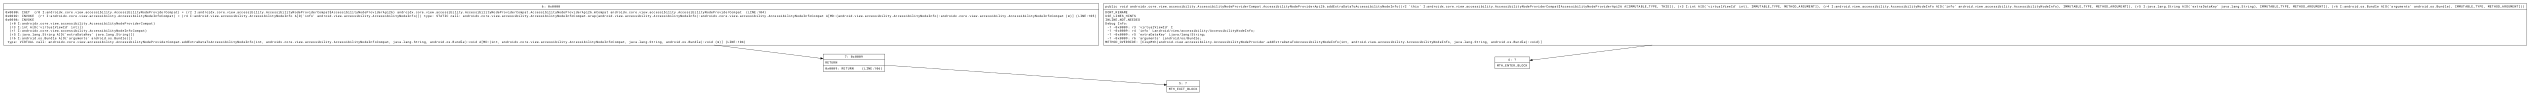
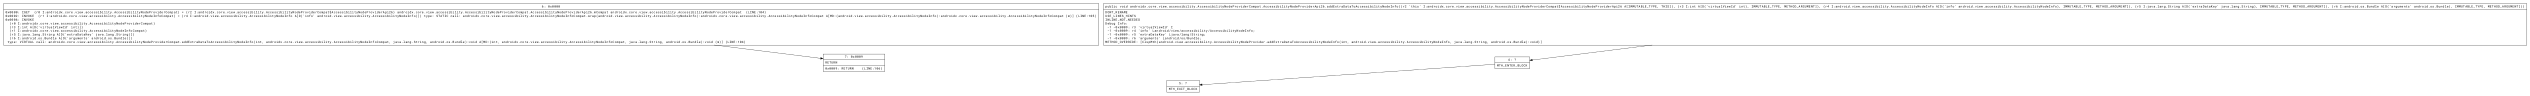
edge "7: 0x0009" -> "5: ?": now "4: ?" -> "5: ?"
